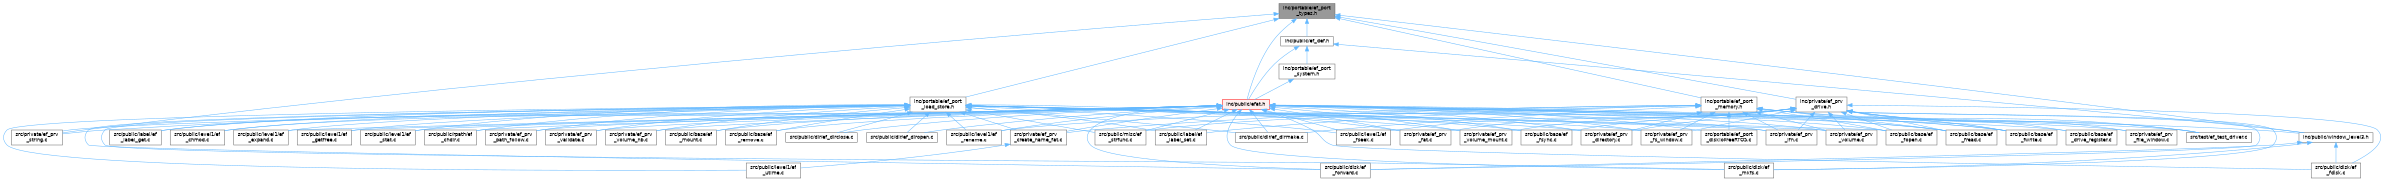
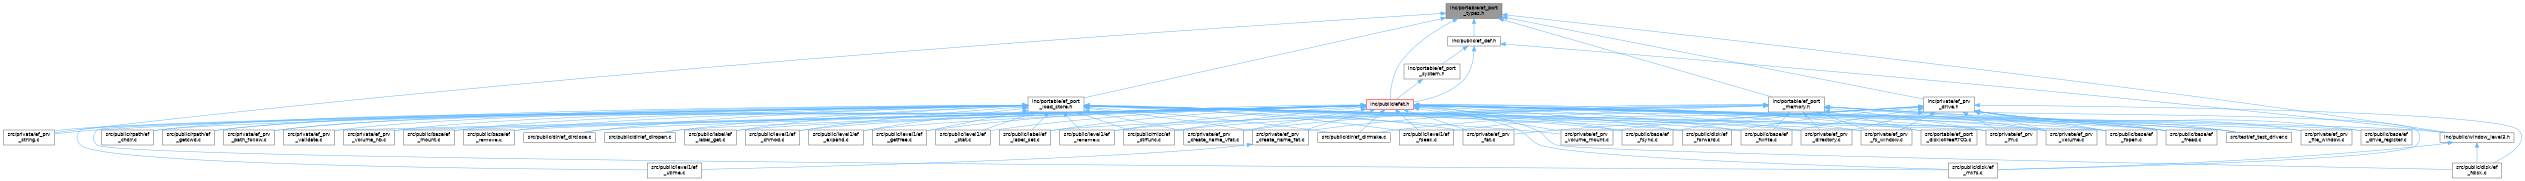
node "src/public/rpath/ef _getcwd.c": added
node "src/private/ef_prv _create_name_vfat.c": added
edge "src/public/disk/ef _forward.c" -> "inc/public/window_level3.h": removed
